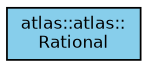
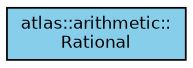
node "atlas::atlas:: Rational": label "atlas::atlas:: Rational" -> "atlas::arithmetic:: Rational"
